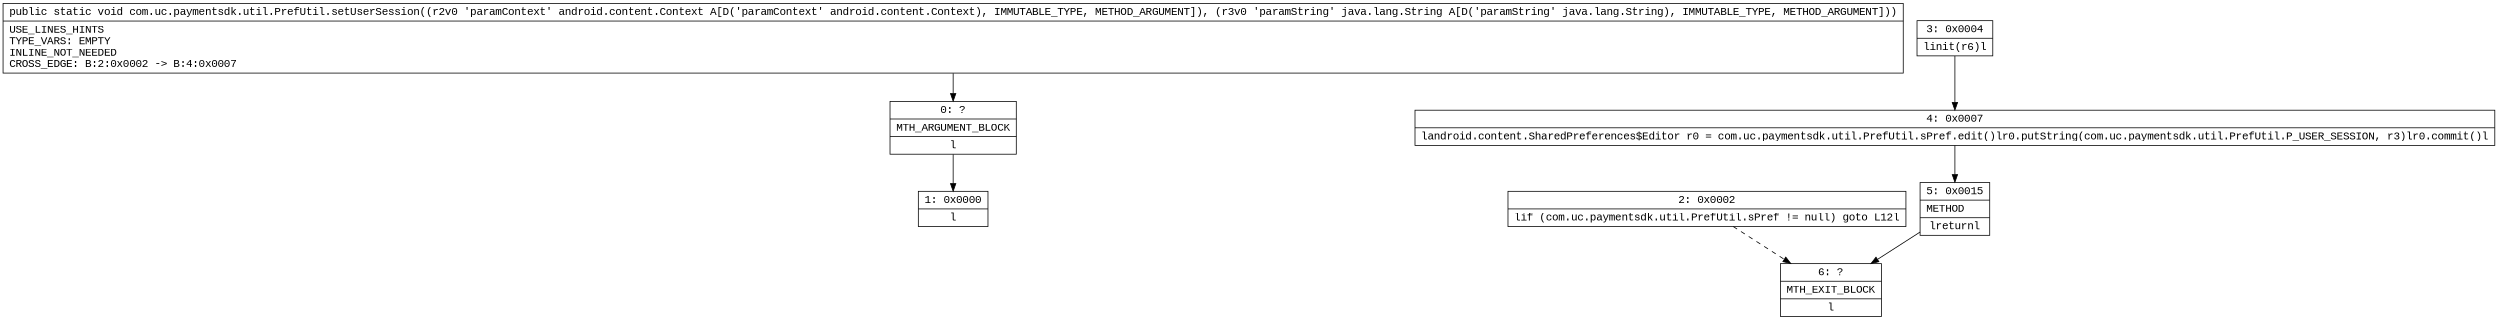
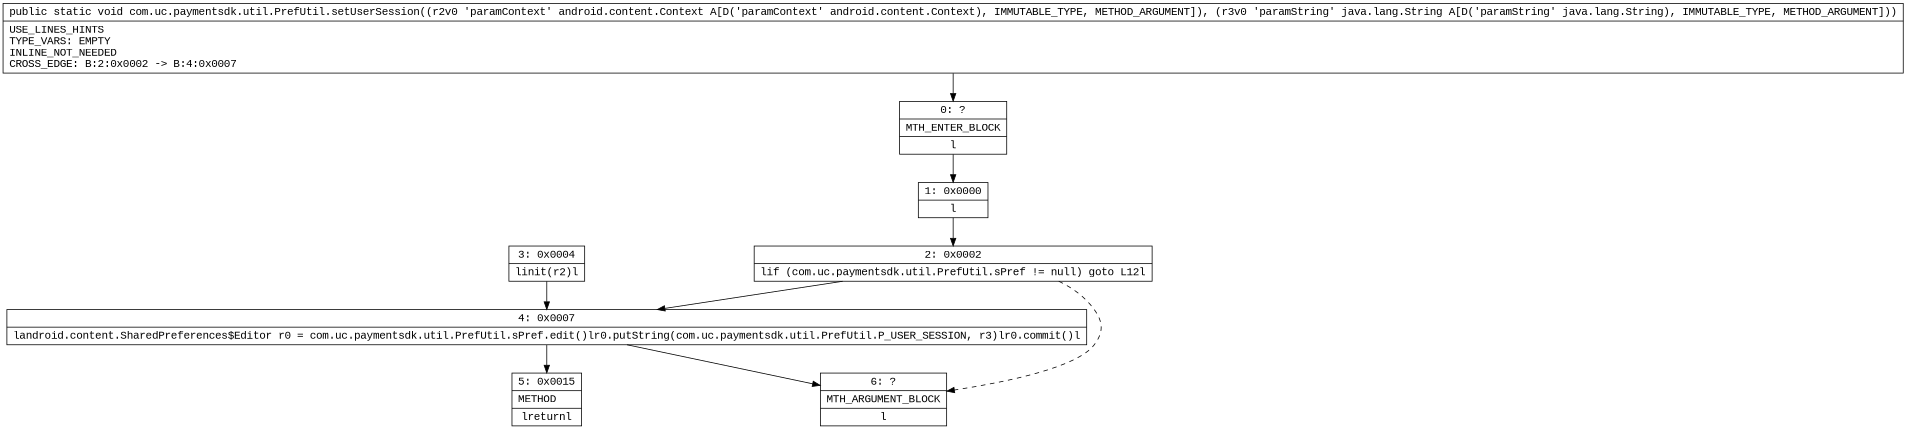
node "3: 0x0004": text "linit(r6)l" -> "linit(r2)l"
node "0: ?": text "MTH_ARGUMENT_BLOCK" -> "MTH_ENTER_BLOCK"
edge "1: 0x0000" -> "2: 0x0002": added
edge "5: 0x0015" -> "6: ?": now "4: 0x0007" -> "6: ?"
node "6: ?": text "MTH_EXIT_BLOCK" -> "MTH_ARGUMENT_BLOCK"
edge "2: 0x0002" -> "4: 0x0007": added
